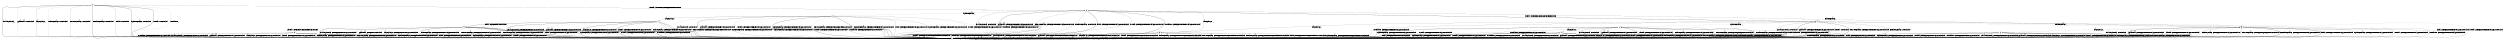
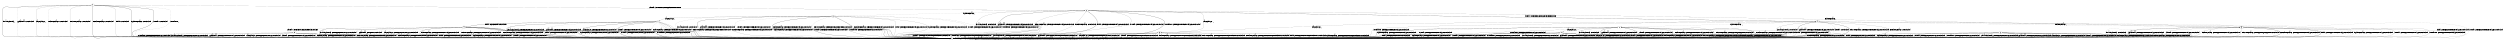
edge "5" -> "6": removed, label "ChangeCipherSpec / -"
